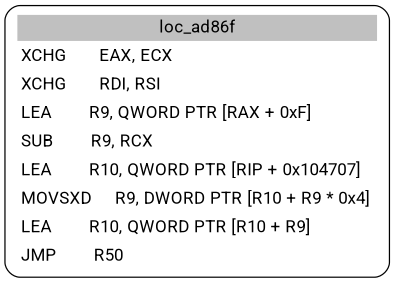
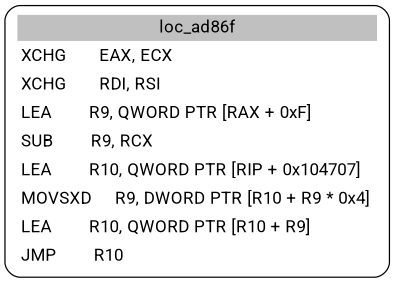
node "loc_ad86f": text "JMP        R50" -> "JMP        R10"
